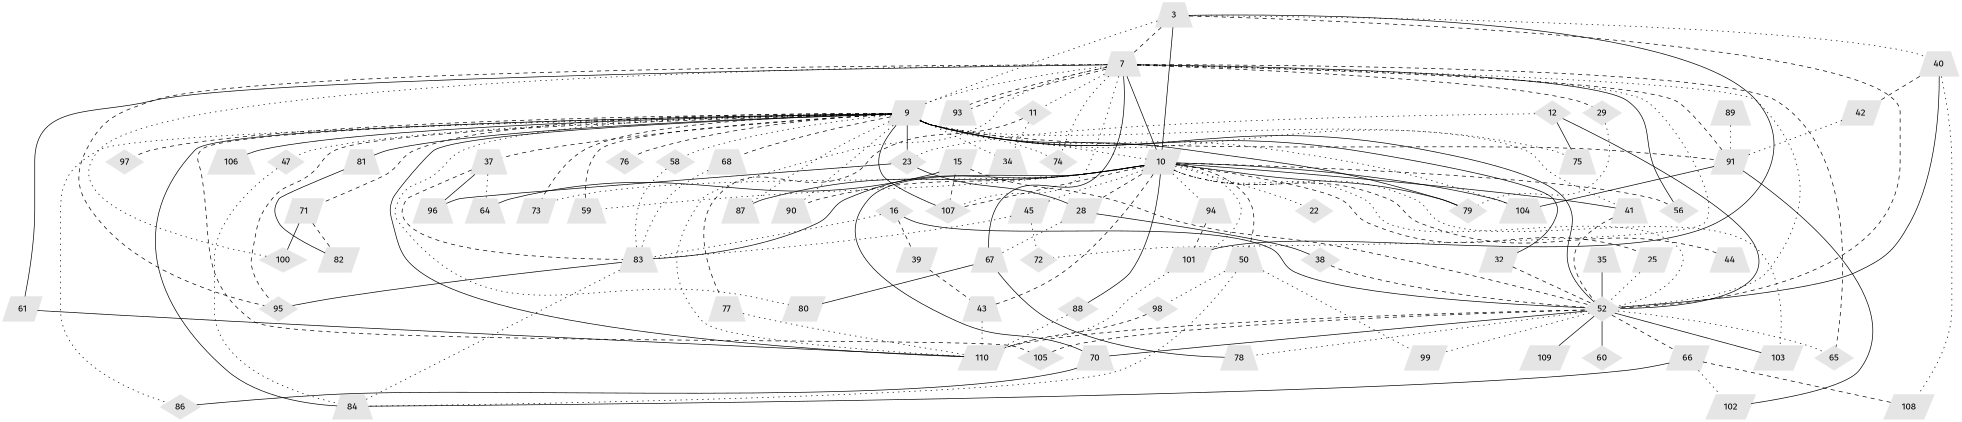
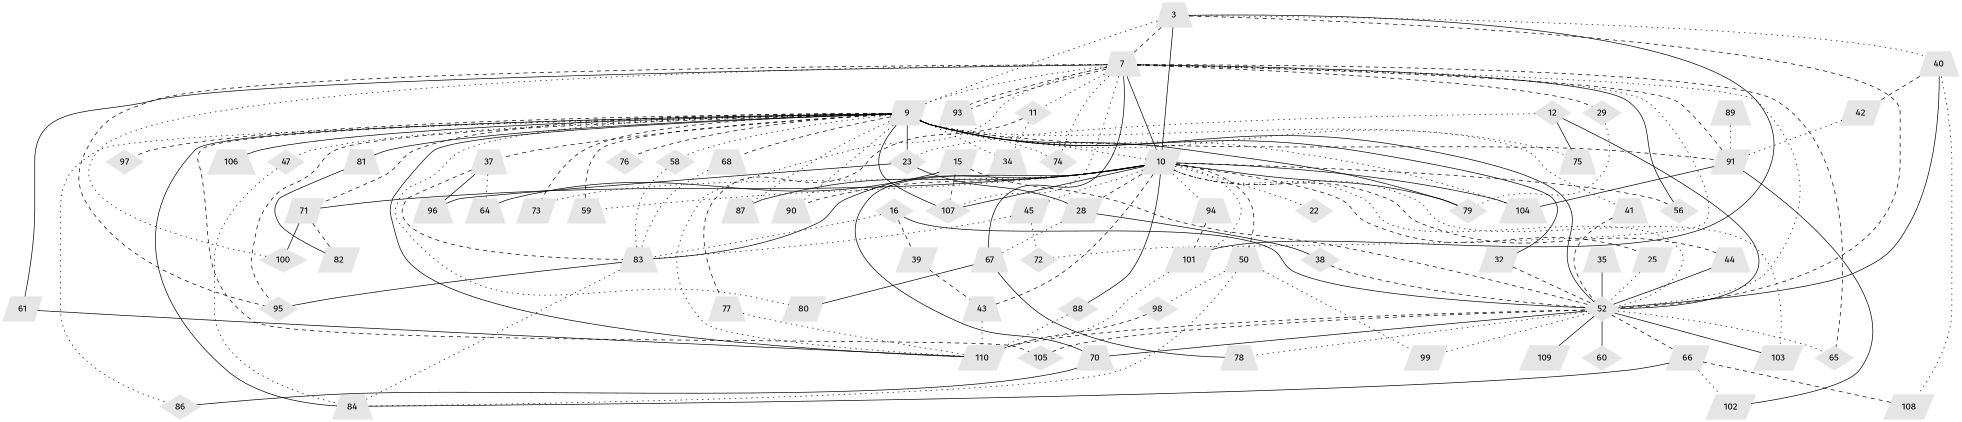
edge "10" -- "107": style dashed -> solid
edge "10" -- "41": now "10" -- "71"
edge "44" -- "52": added
